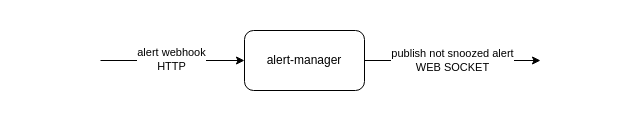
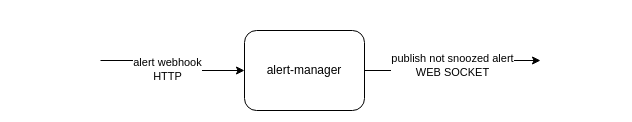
node "alert-manager": size 120x60 -> 120x80
